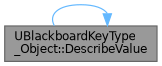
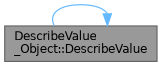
node "UBlackboardKeyType _Object::DescribeValue": label "UBlackboardKeyType _Object::DescribeValue" -> "DescribeValue _Object::DescribeValue"
